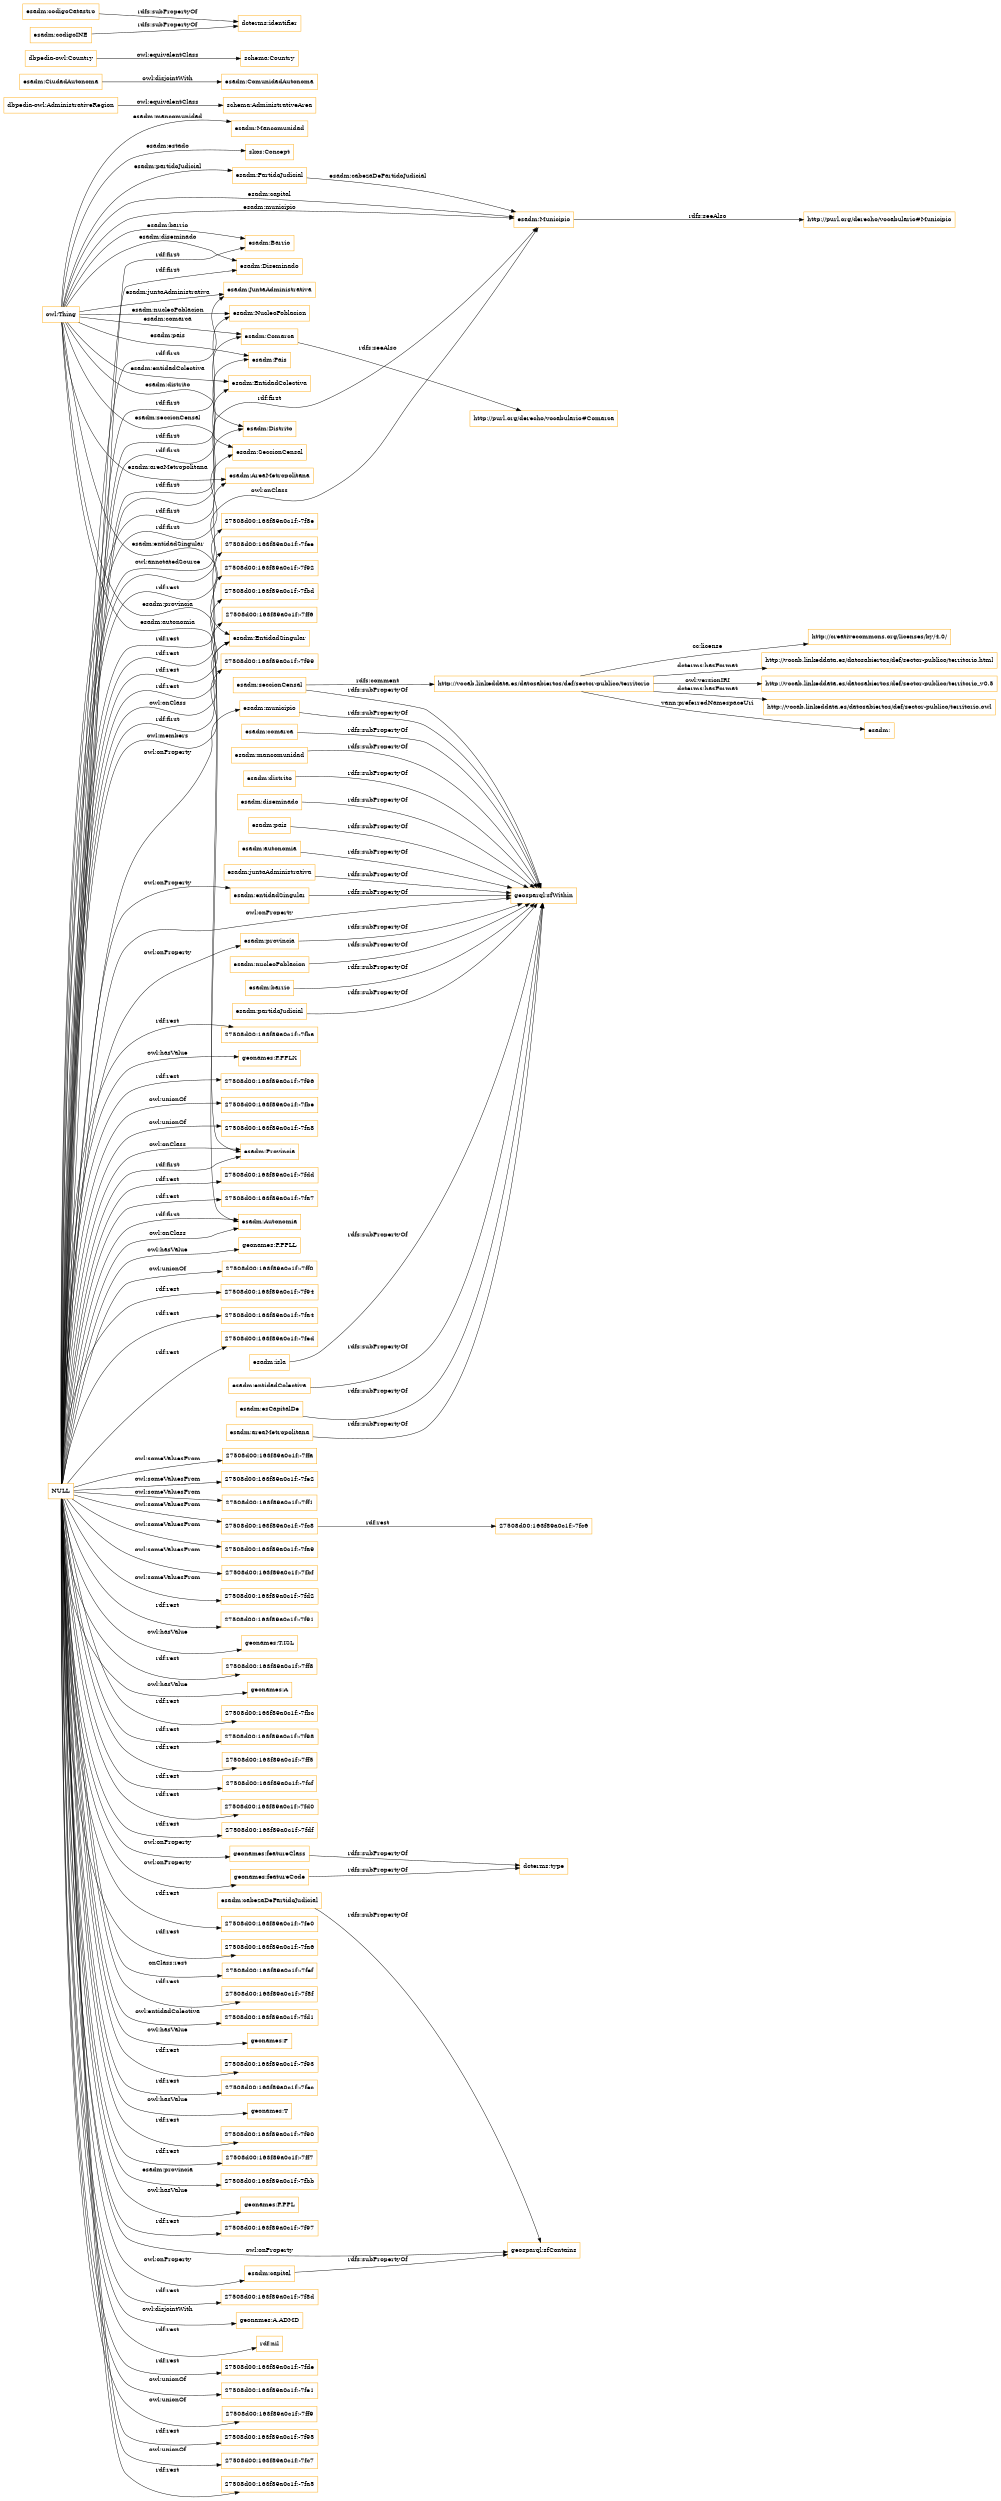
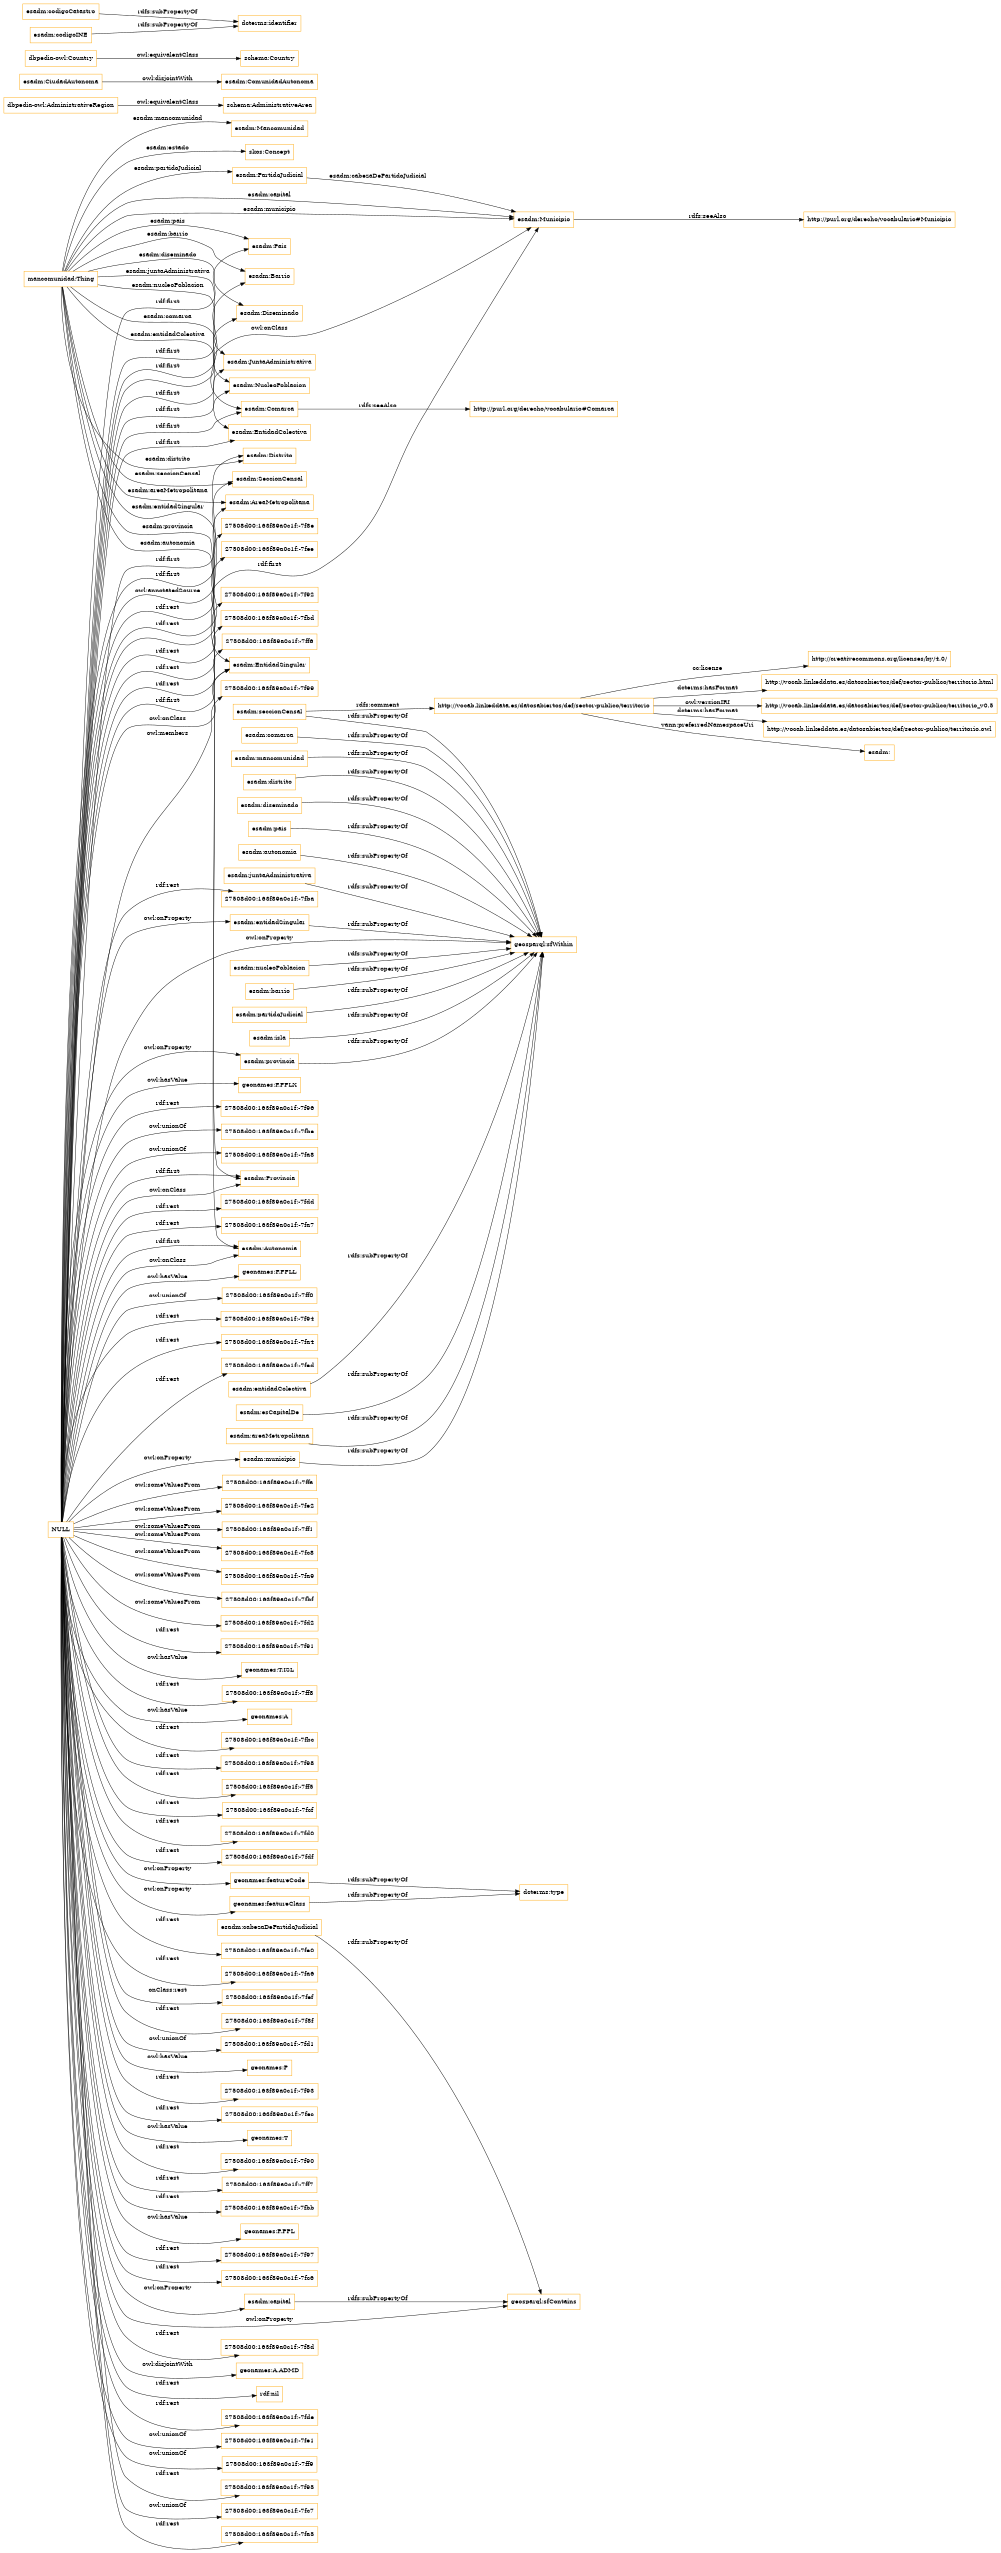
node "owl:Thing": label "owl:Thing" -> "mancomunidad:Thing"
edge "27508d00:163f89a0c1f:-7fc8" -> "27508d00:163f89a0c1f:-7fc6": now "NULL" -> "27508d00:163f89a0c1f:-7fc6"
edge "NULL" -> "27508d00:163f89a0c1f:-7fd1": label "owl:entidadColectiva" -> "owl:unionOf"
edge "NULL" -> "27508d00:163f89a0c1f:-7fbb": label "esadm:provincia" -> "rdf:rest"
